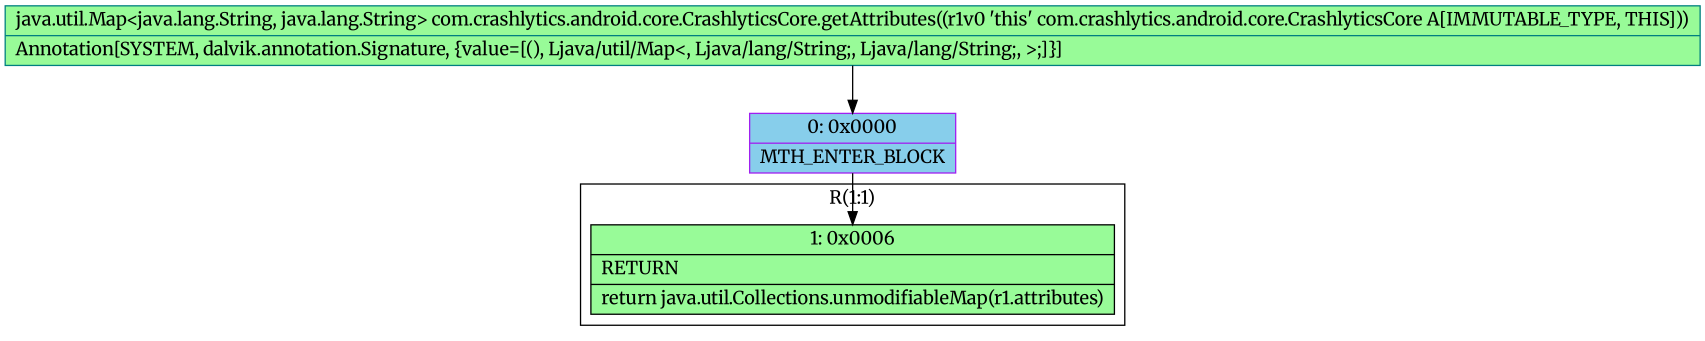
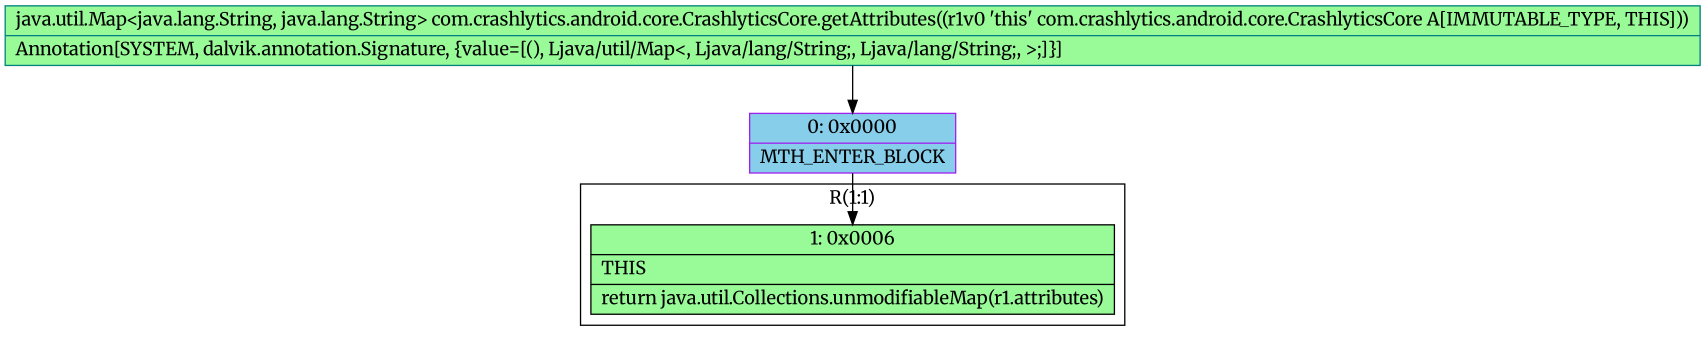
node "1: 0x0006": text "RETURN" -> "THIS"
